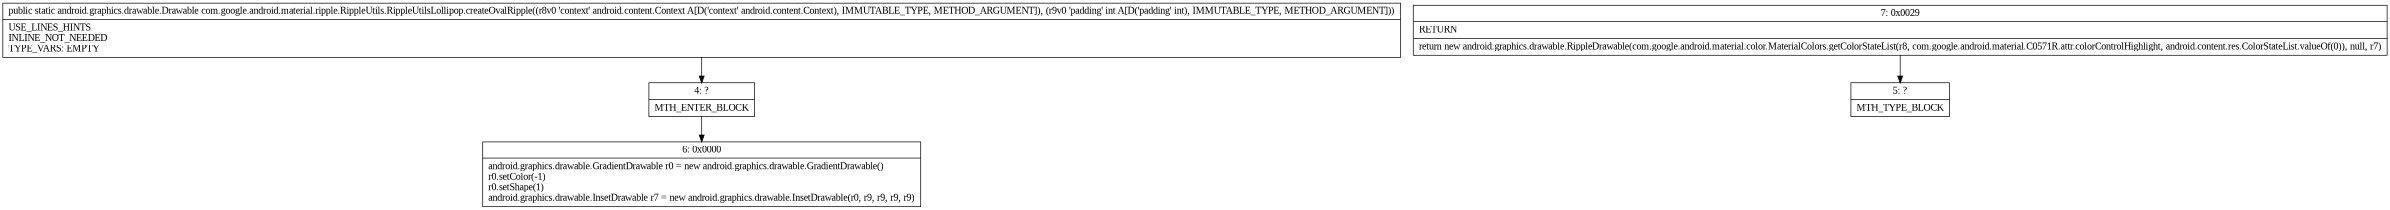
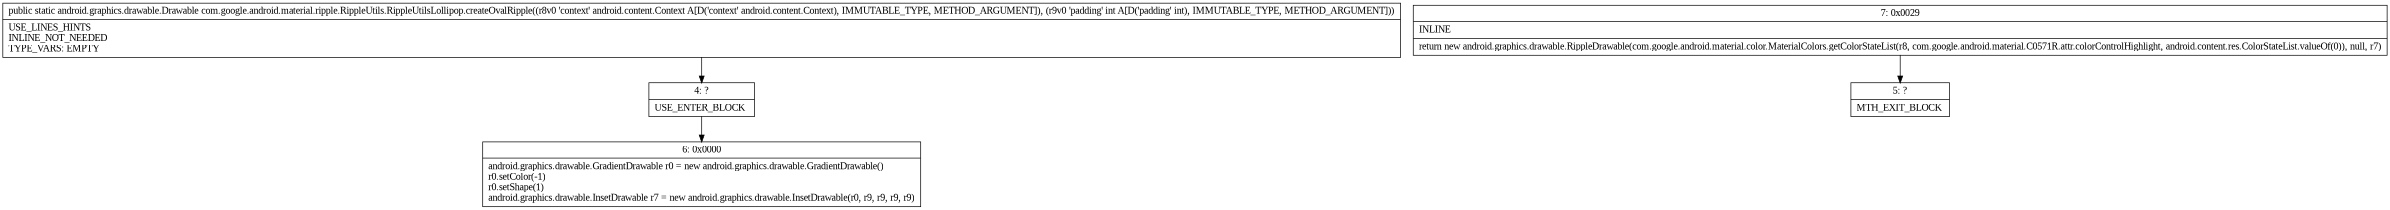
node "7: 0x0029": text "RETURN" -> "INLINE"
node "4: ?": text "MTH_ENTER_BLOCK" -> "USE_ENTER_BLOCK"
node "5: ?": text "MTH_TYPE_BLOCK" -> "MTH_EXIT_BLOCK"
